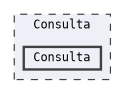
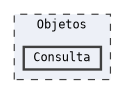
cluster "Consulta": label "Consulta" -> "Objetos"
